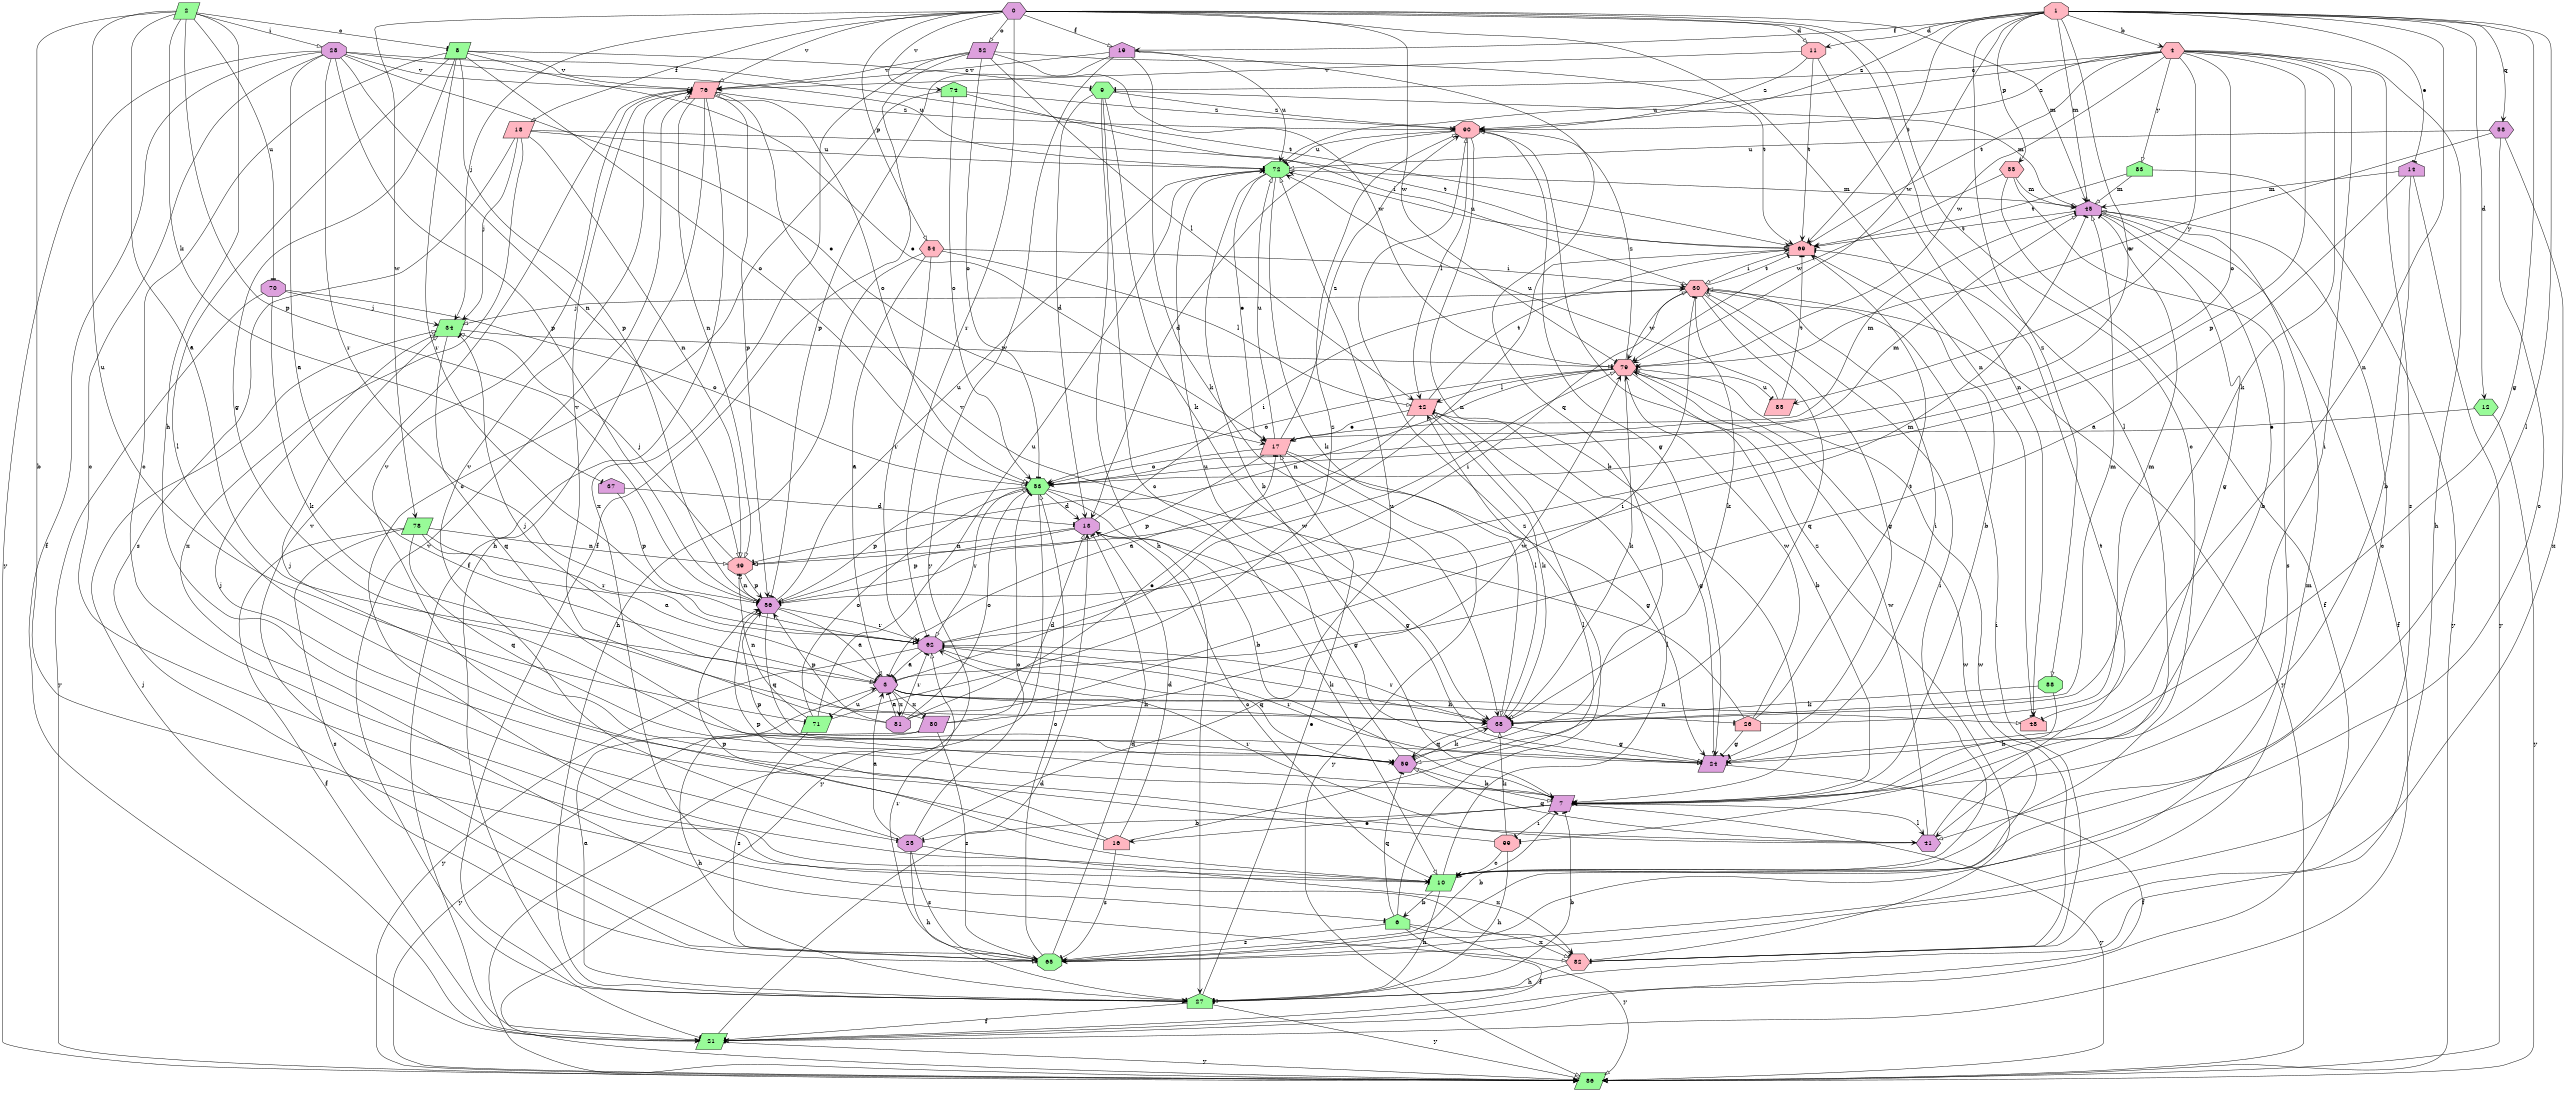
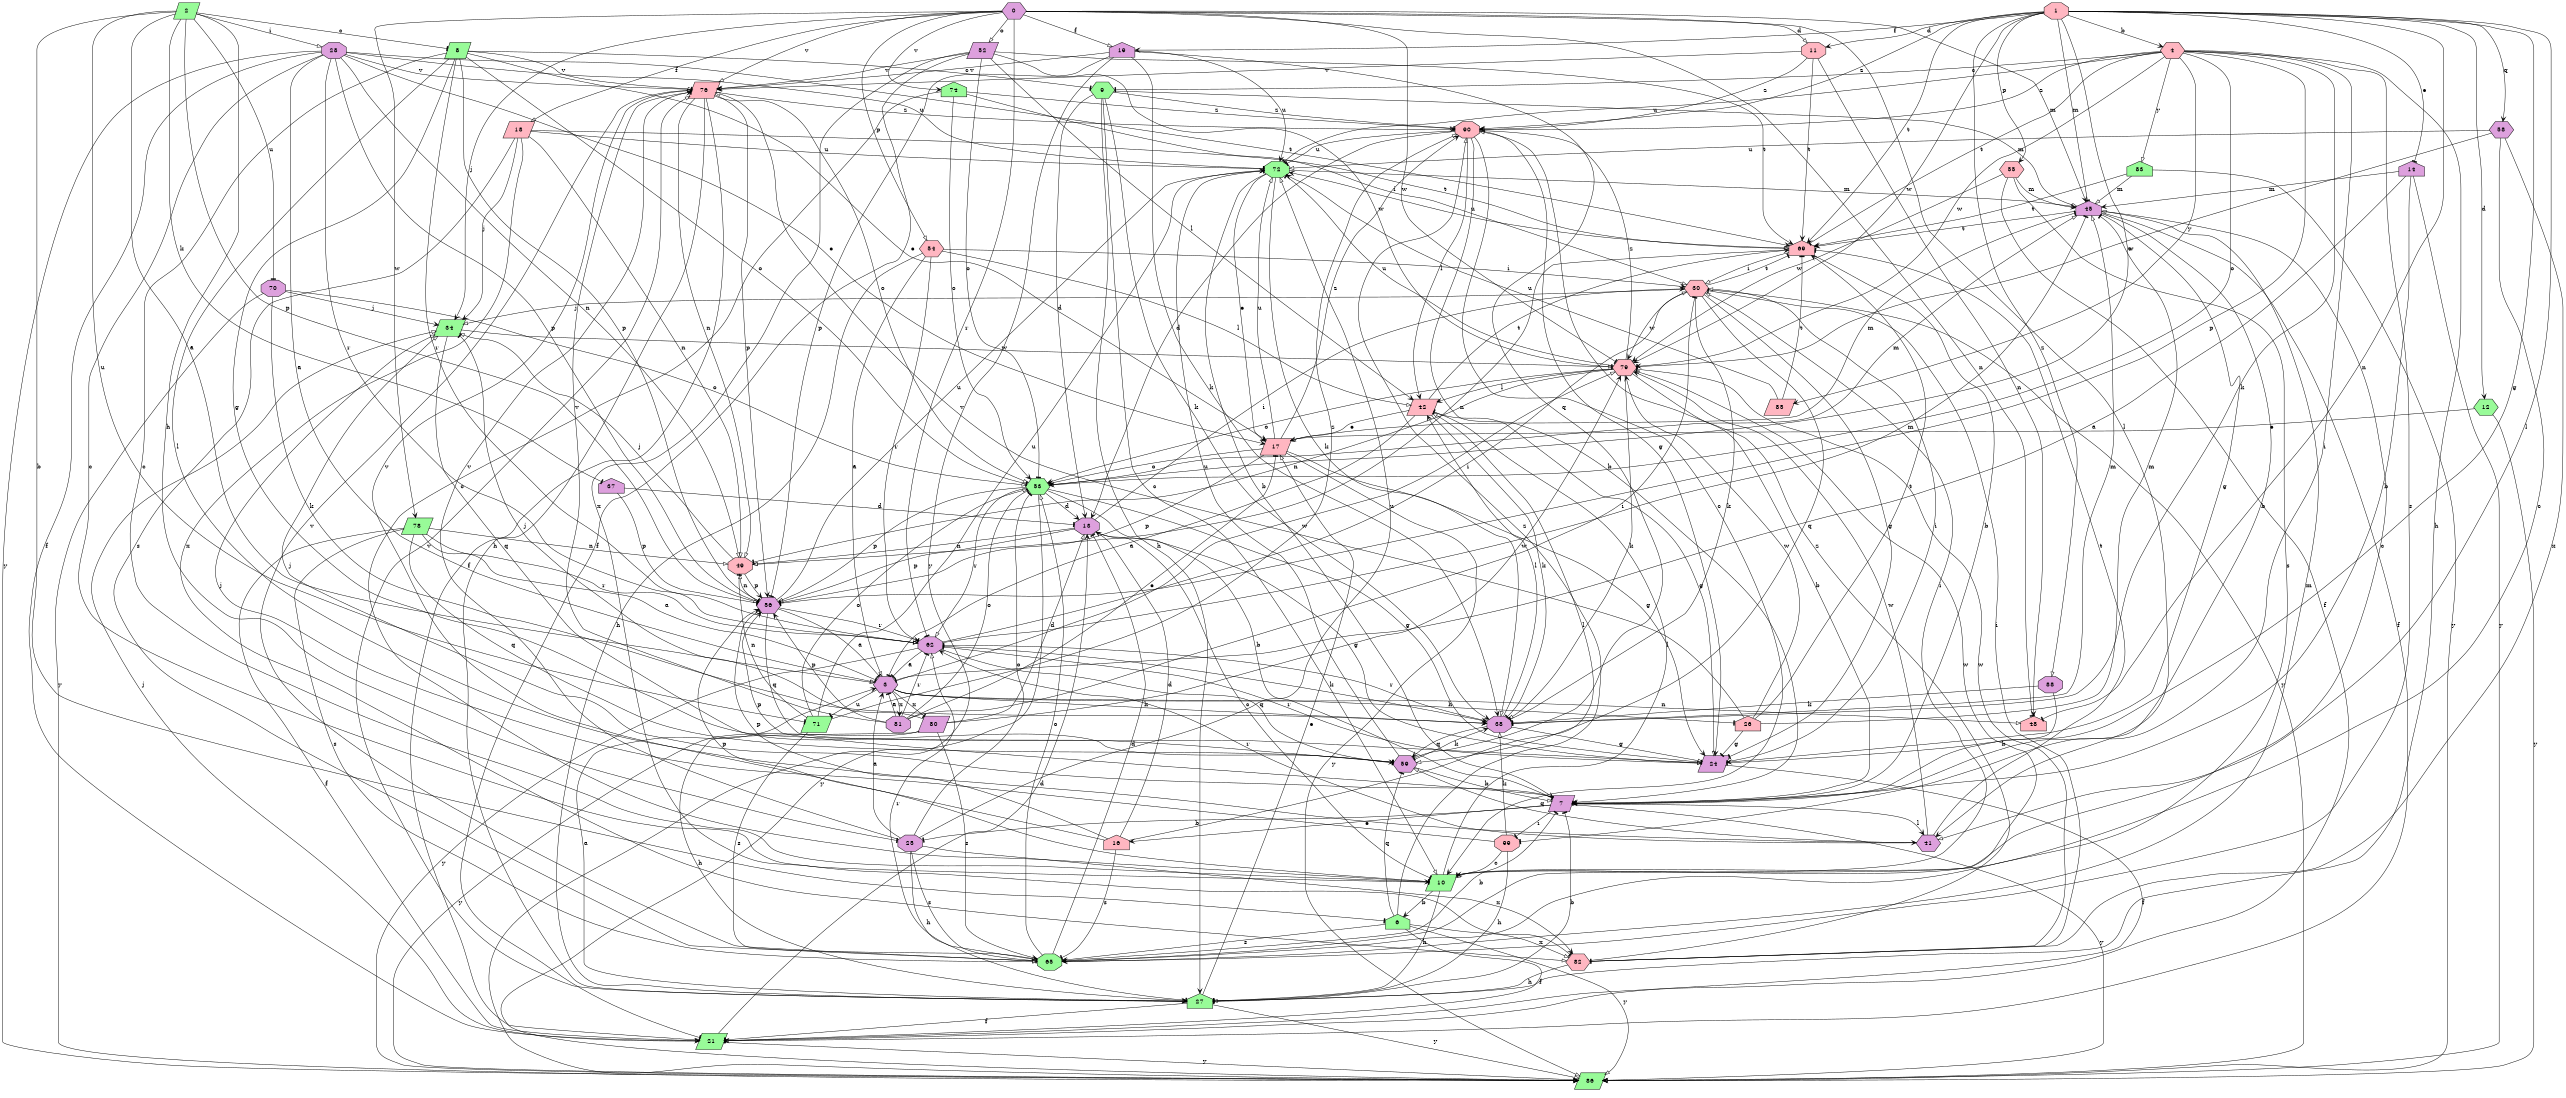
edge "0" -> "10": now "90" -> "10"
edge "79" -> "85": now "79" -> "72"
node "88": fillcolor palegreen -> plum
